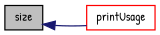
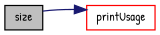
edge "printUsage" -> "size": reversed
